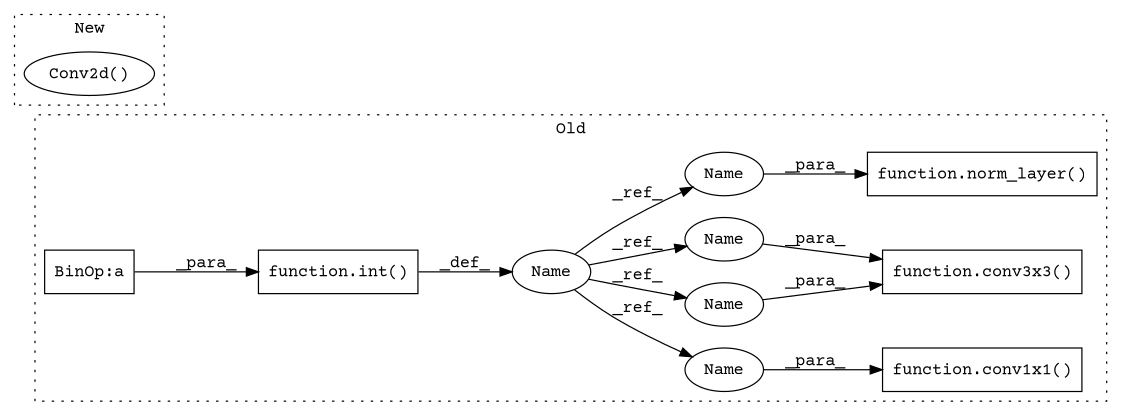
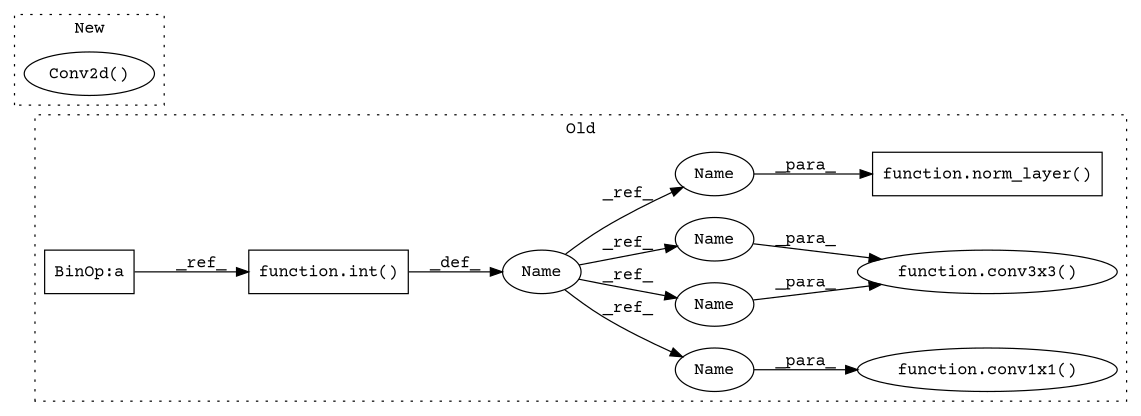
edge "BinOp:a" -> "function.int()": label "_para_" -> "_ref_"
node "function.conv3x3()": shape box -> ellipse
node "function.conv1x1()": shape box -> ellipse
